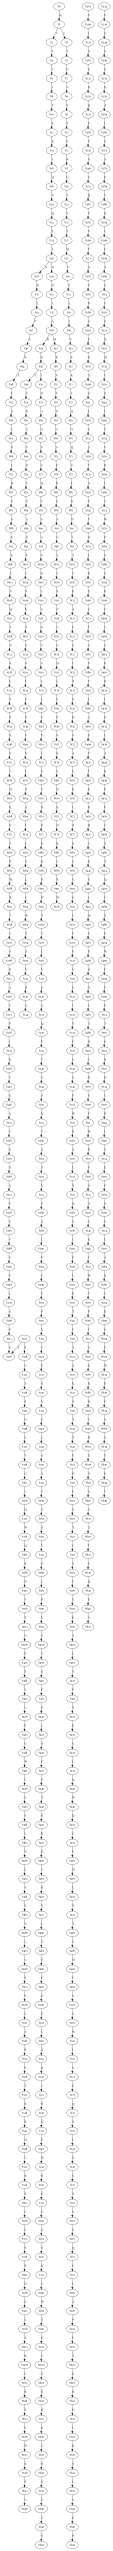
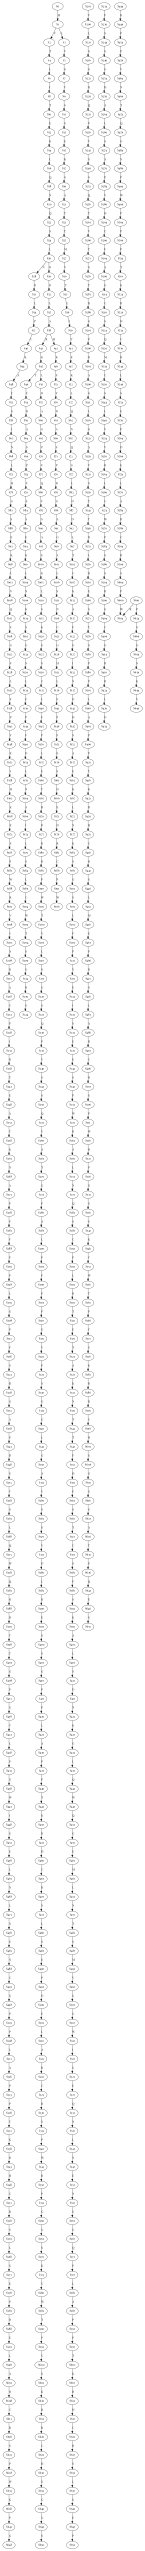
node "S439": removed
edge "S323" -> "S318": reversed
edge "S614" -> "S619": reversed
